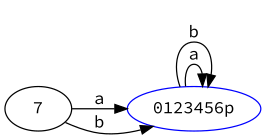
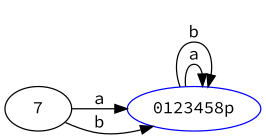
node "0123456p": label "0123456p" -> "0123458p"
